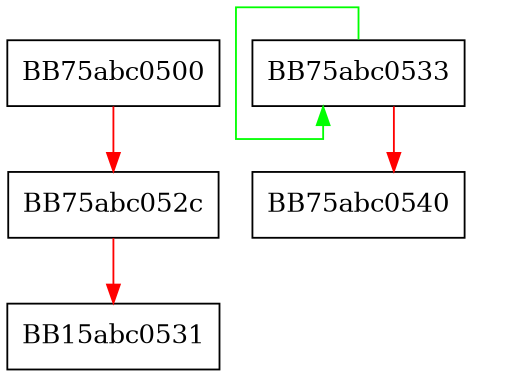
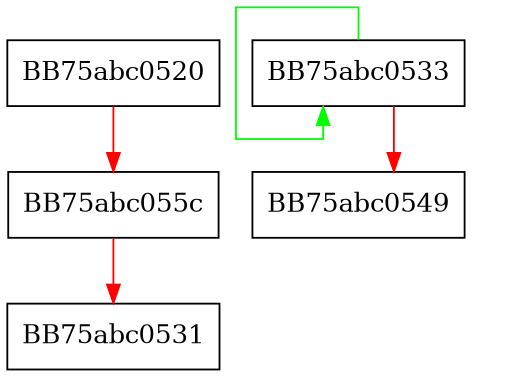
node "BB75abc0500": label "BB75abc0500" -> "BB75abc0520"
node "BB75abc052c": label "BB75abc052c" -> "BB75abc055c"
node "BB75abc0540": label "BB75abc0540" -> "BB75abc0549"
node "BB15abc0531": label "BB15abc0531" -> "BB75abc0531"
